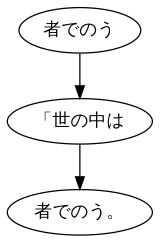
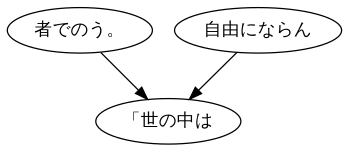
node "者でのう": label "者でのう" -> "自由にならん"
edge "「世の中は" -> "者でのう。": reversed
